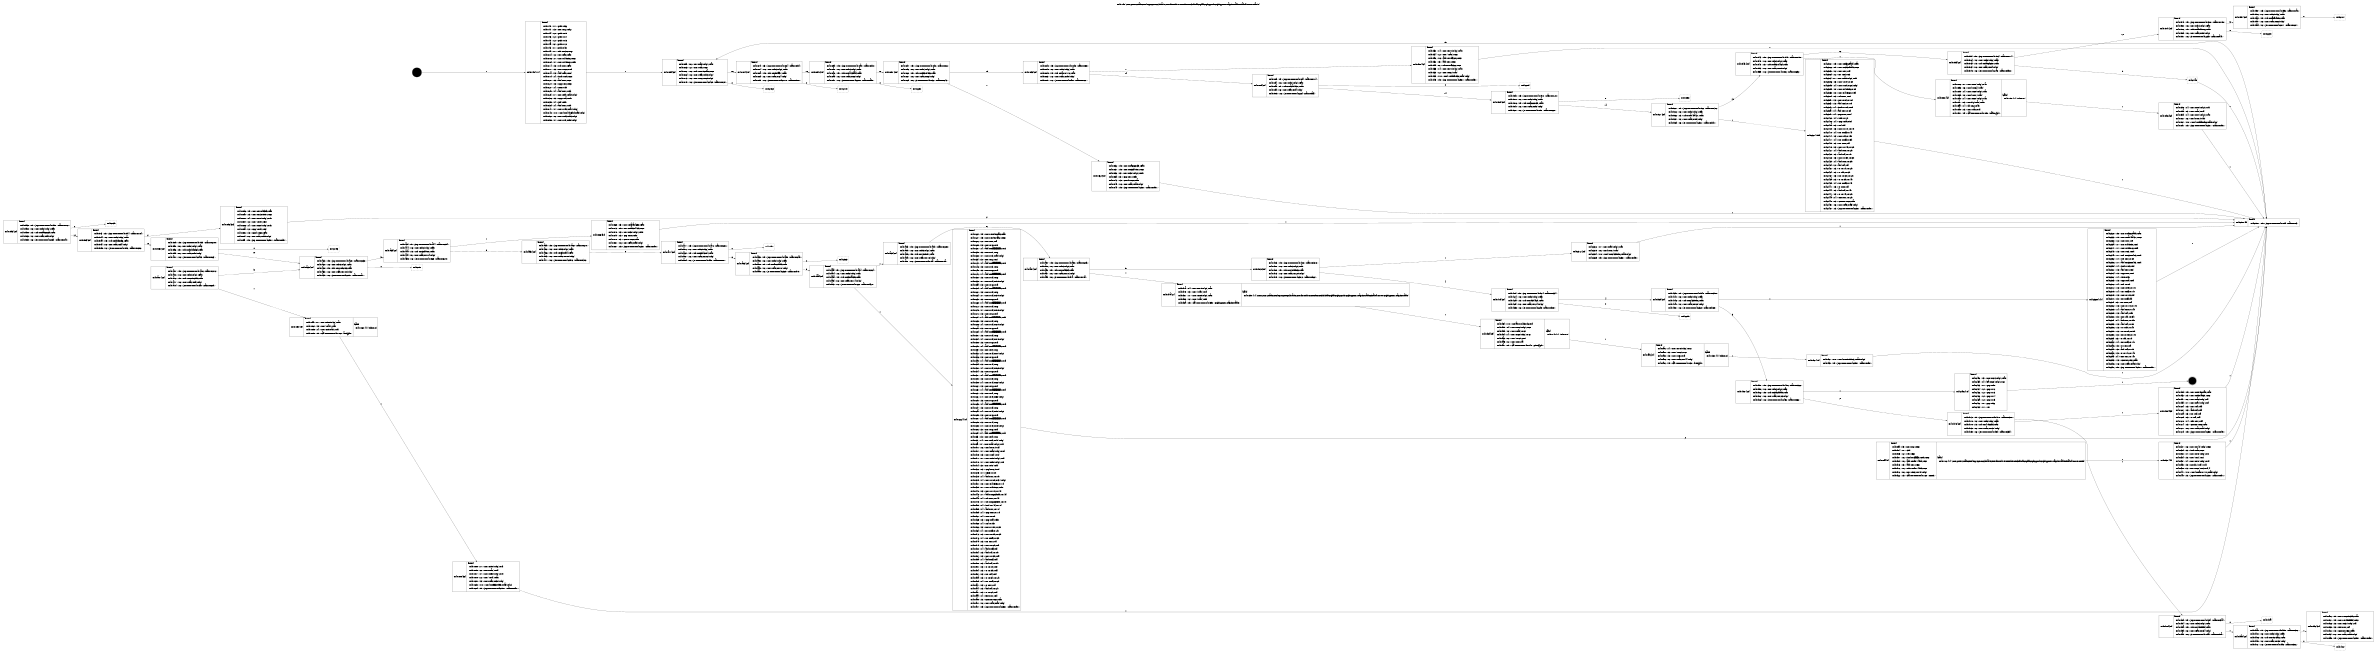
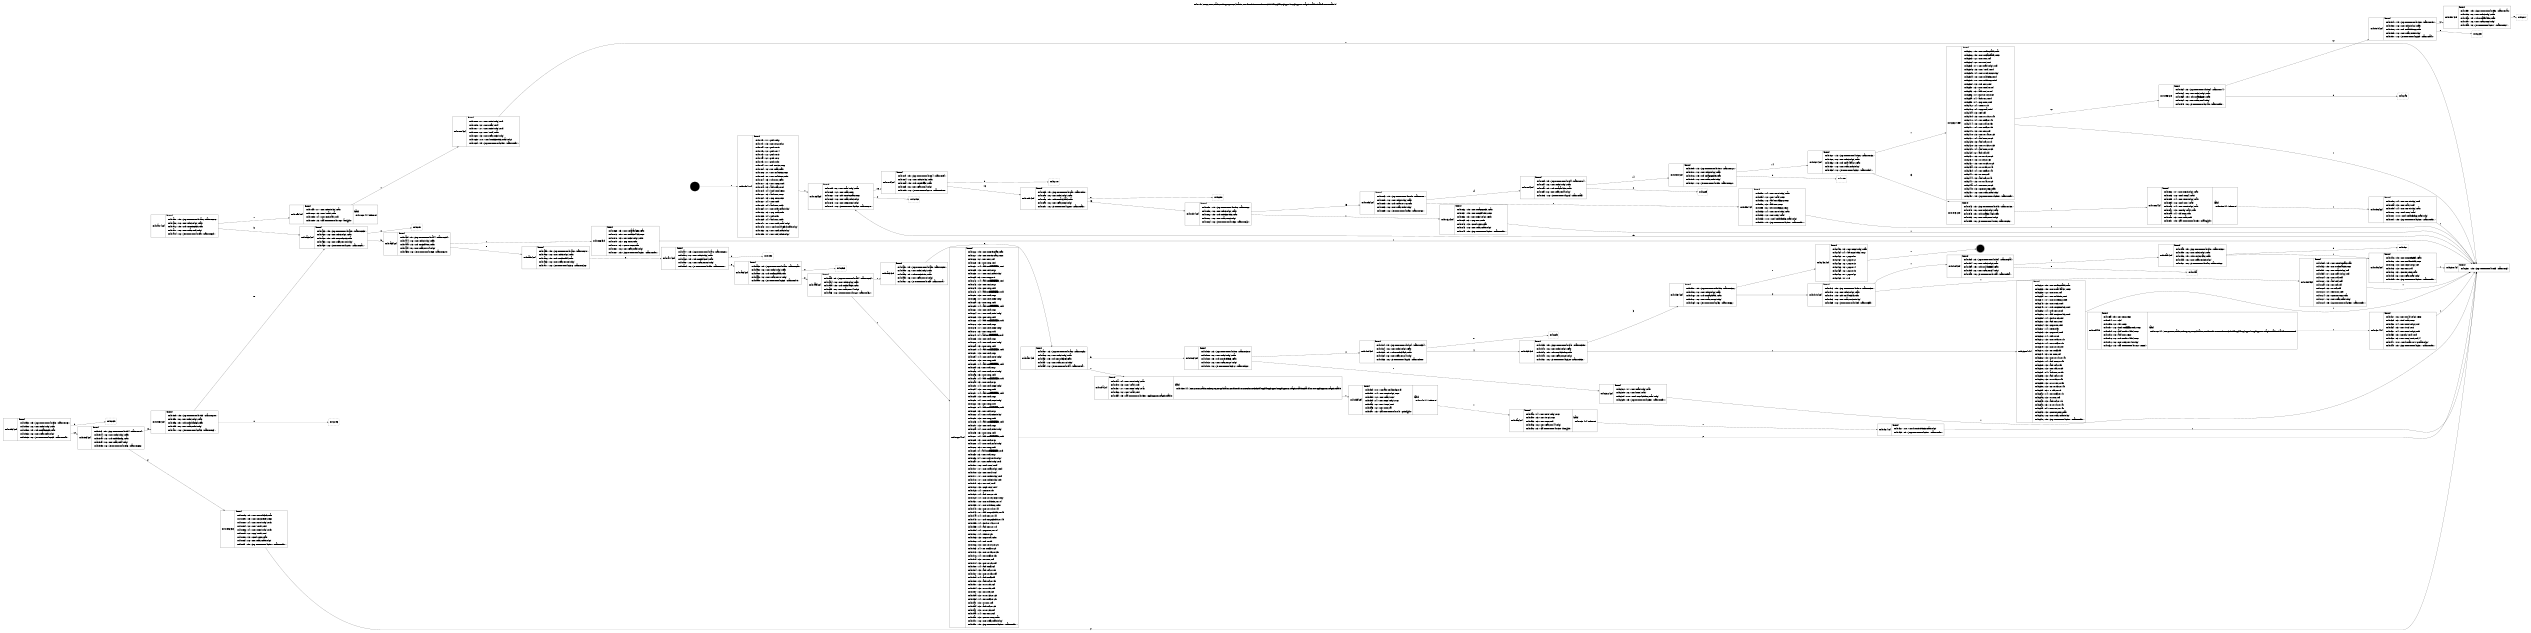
edge "0x401943 [28]" -> "0x40195f [28]": now "0x4023c1 [155]" -> "0x40195f [28]"
edge "0x4021a8" -> "0x402581 [5]": now "0x401dbc [30]" -> "0x402581 [5]"
